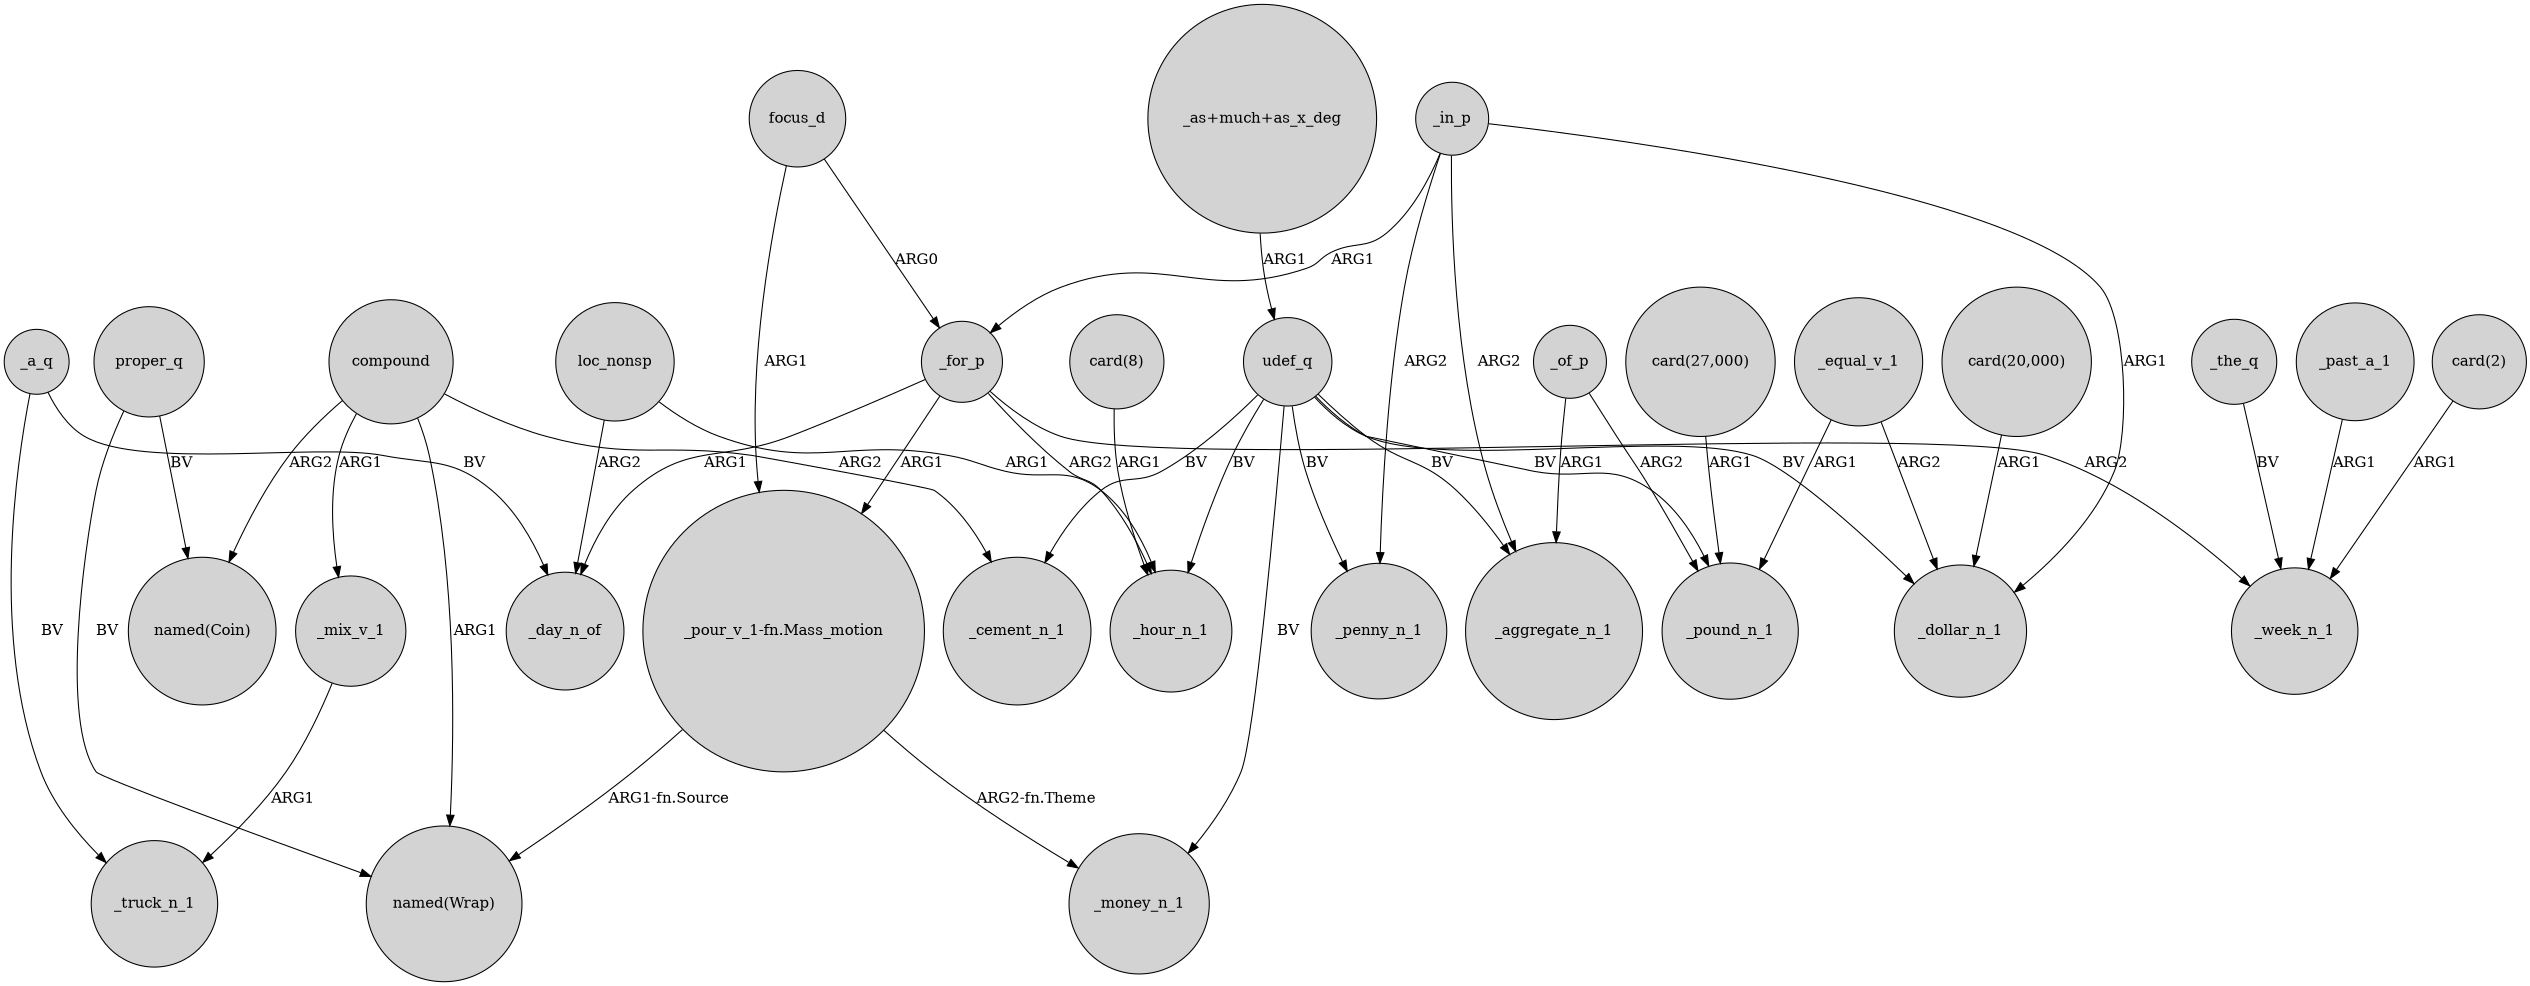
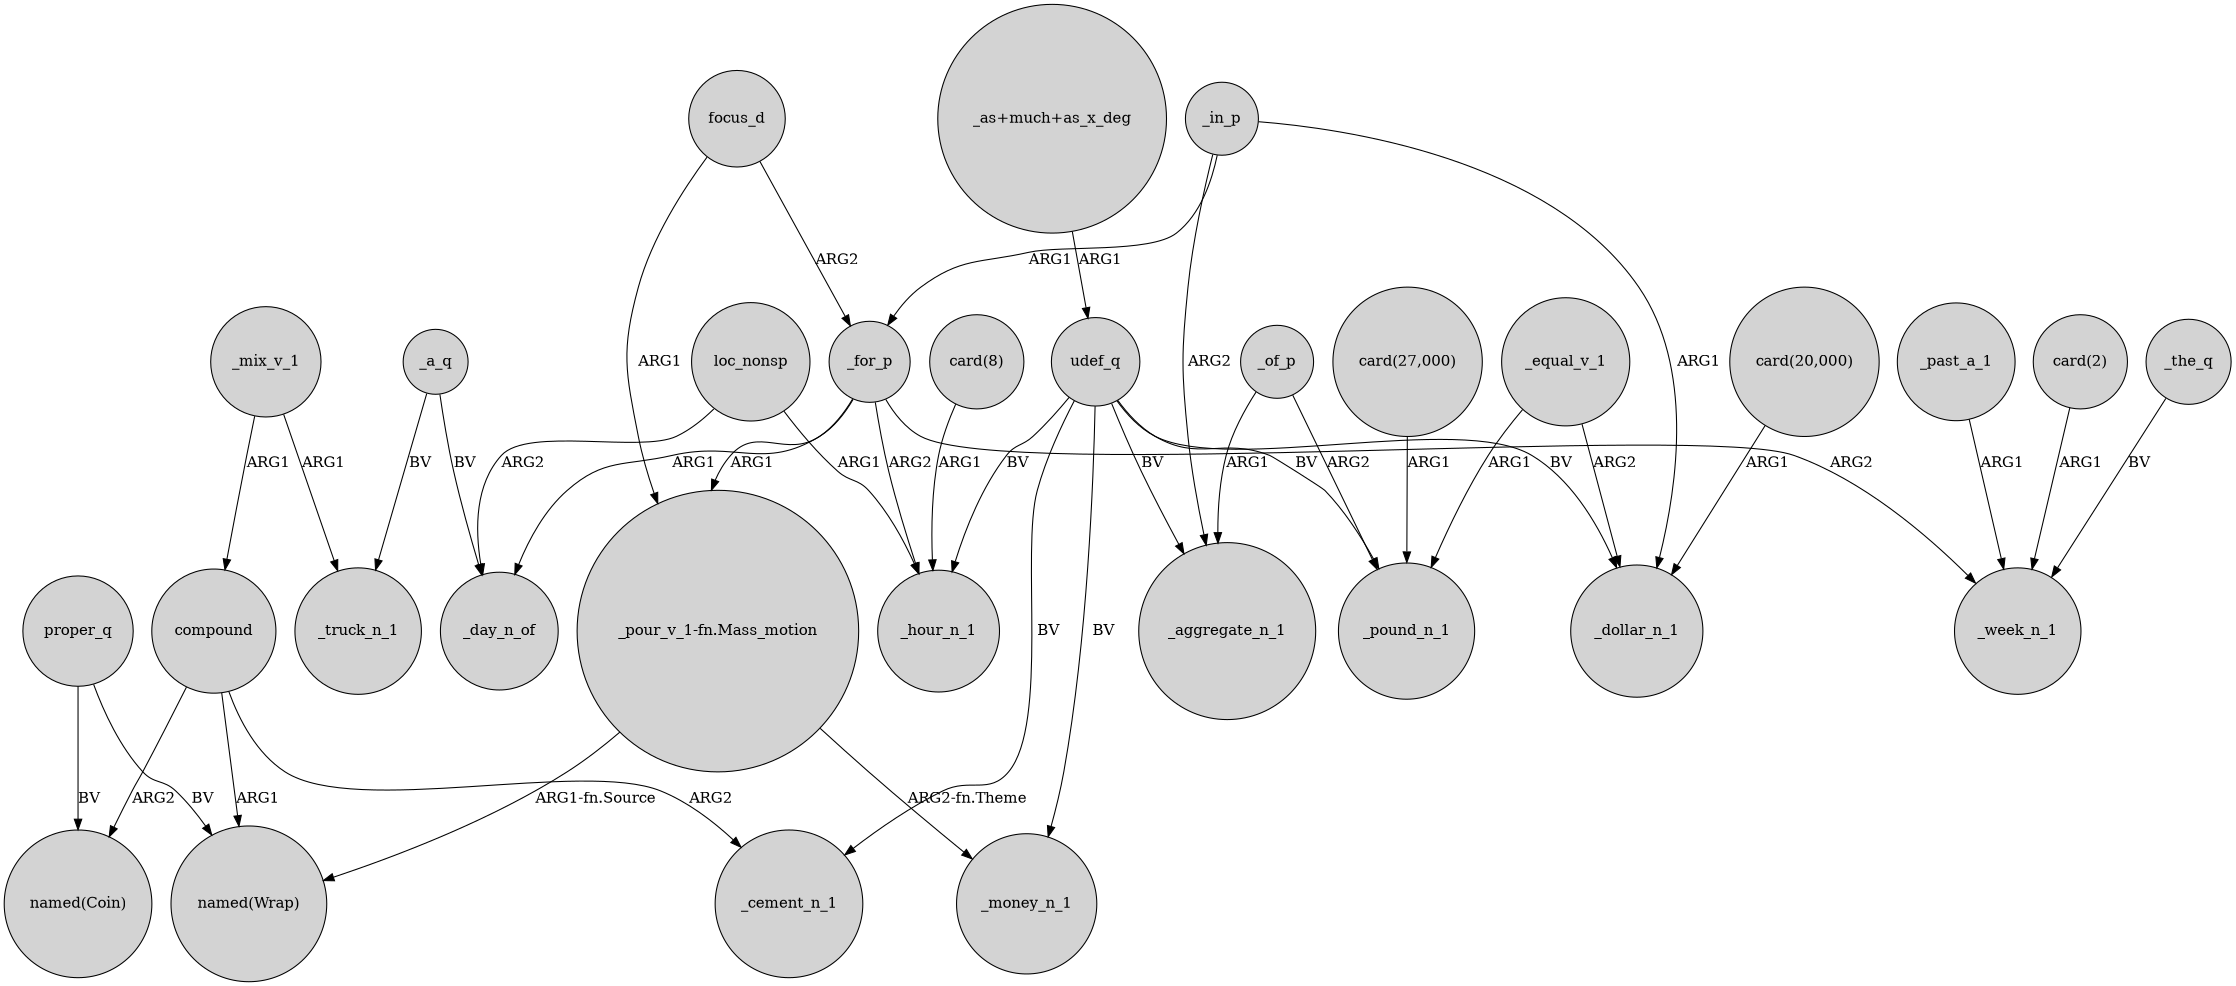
edge "focus_d" -> "_for_p": label "ARG0" -> "ARG2"
edge "compound" -> "_mix_v_1": reversed
node "_penny_n_1": removed
